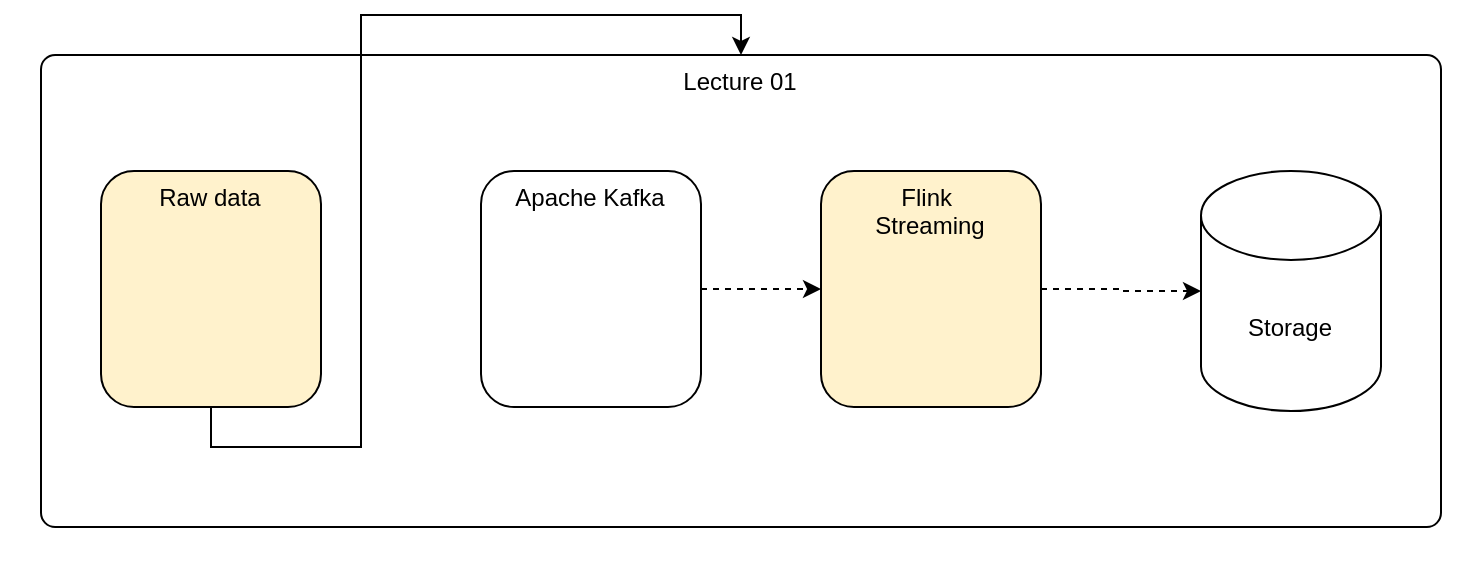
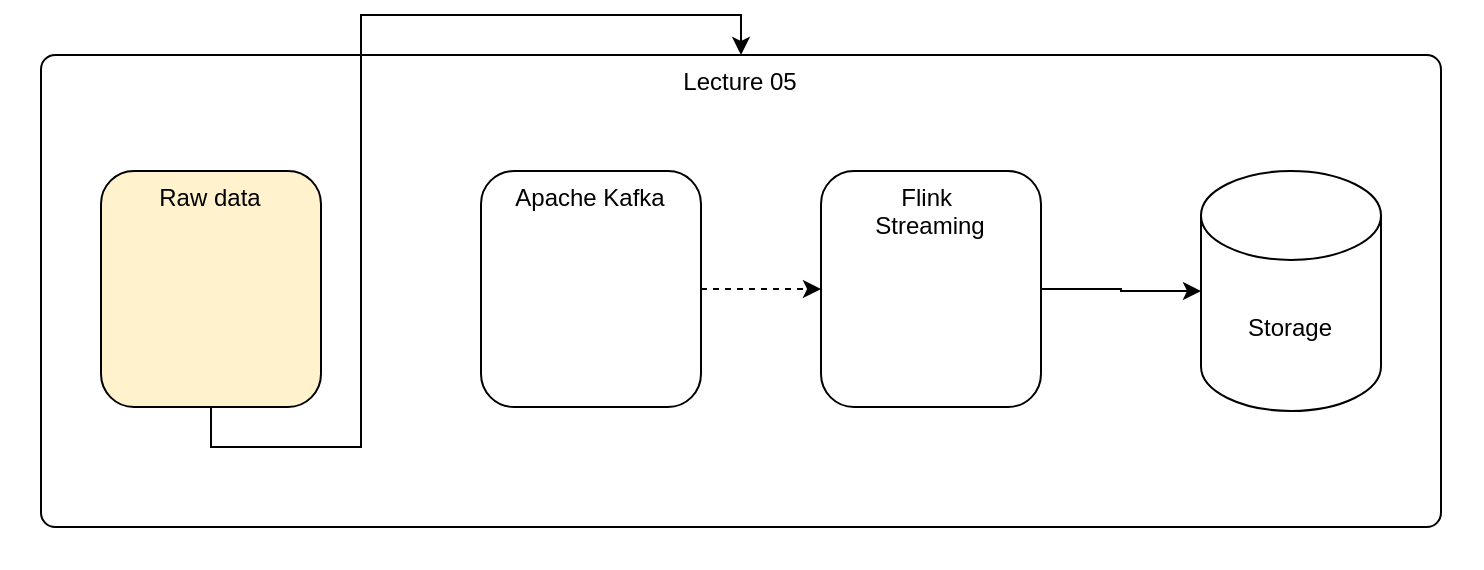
node "Lecture 01": label "Lecture 01" -> "Lecture 05"
node "Flink Streaming": fillcolor #fff2cc -> #ffffff
edge "Flink Streaming" -> "Storage": style dashed -> solid
